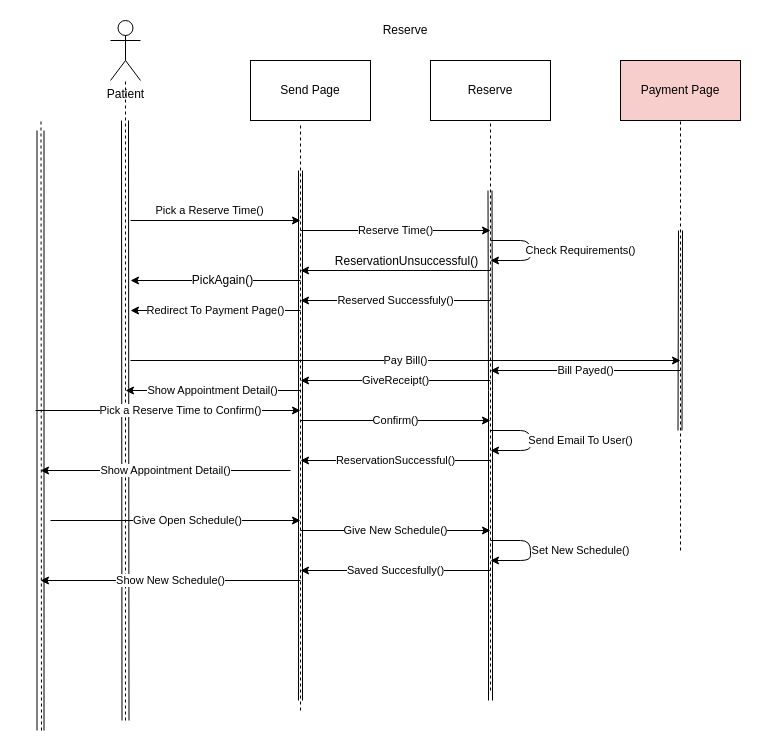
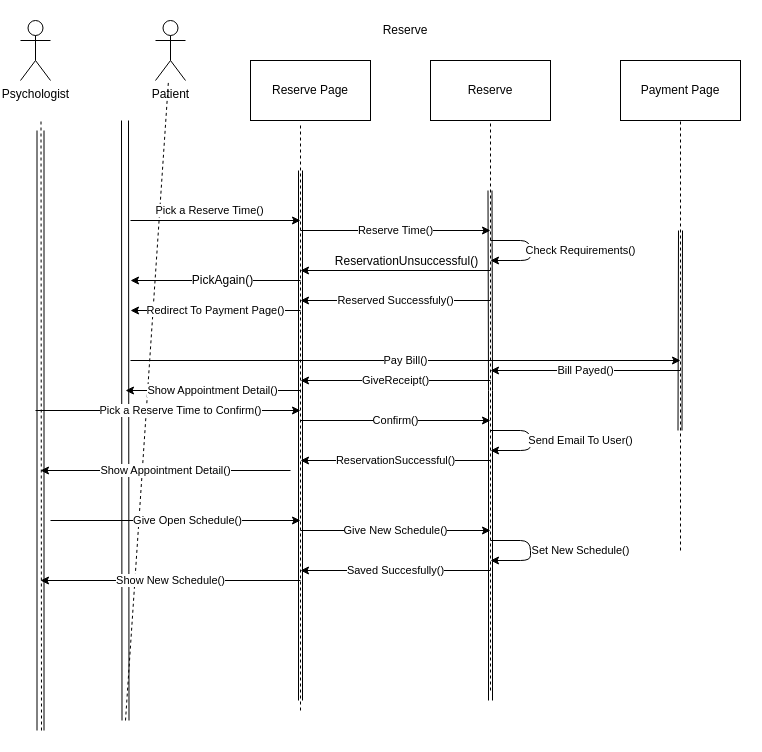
node "Psychologist": added
node "Patient": moved (126, 51) -> (171, 51)
node "Send Page": label "Send Page" -> "Reserve Page"
node "Payment Page": fillcolor #f8cecc -> #ffffff
